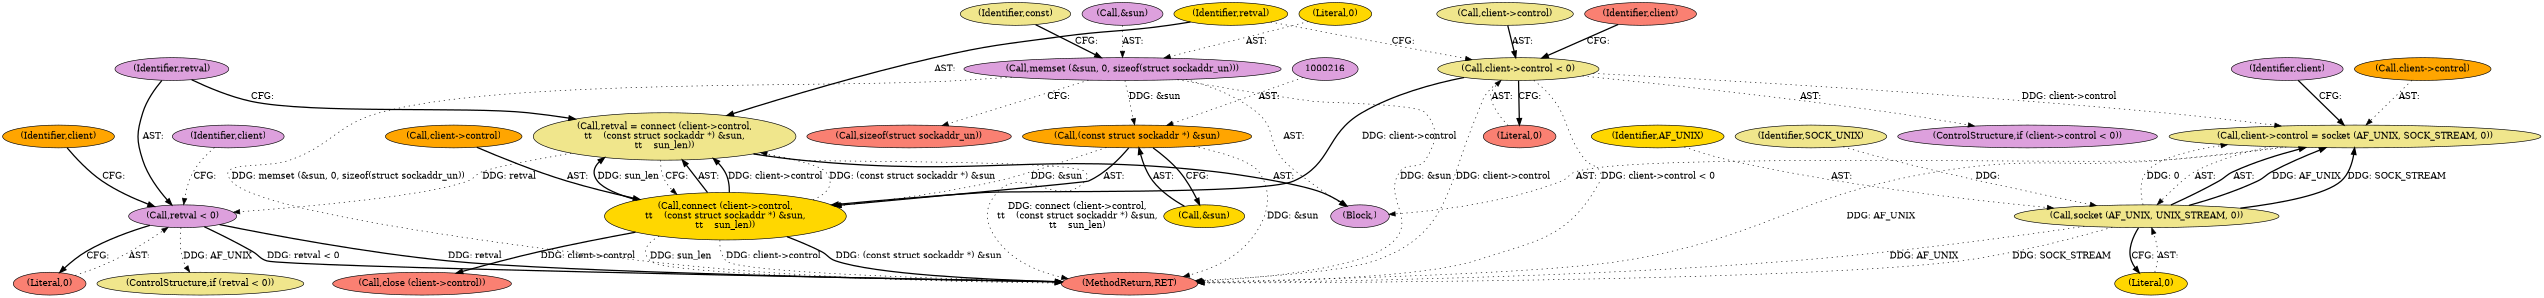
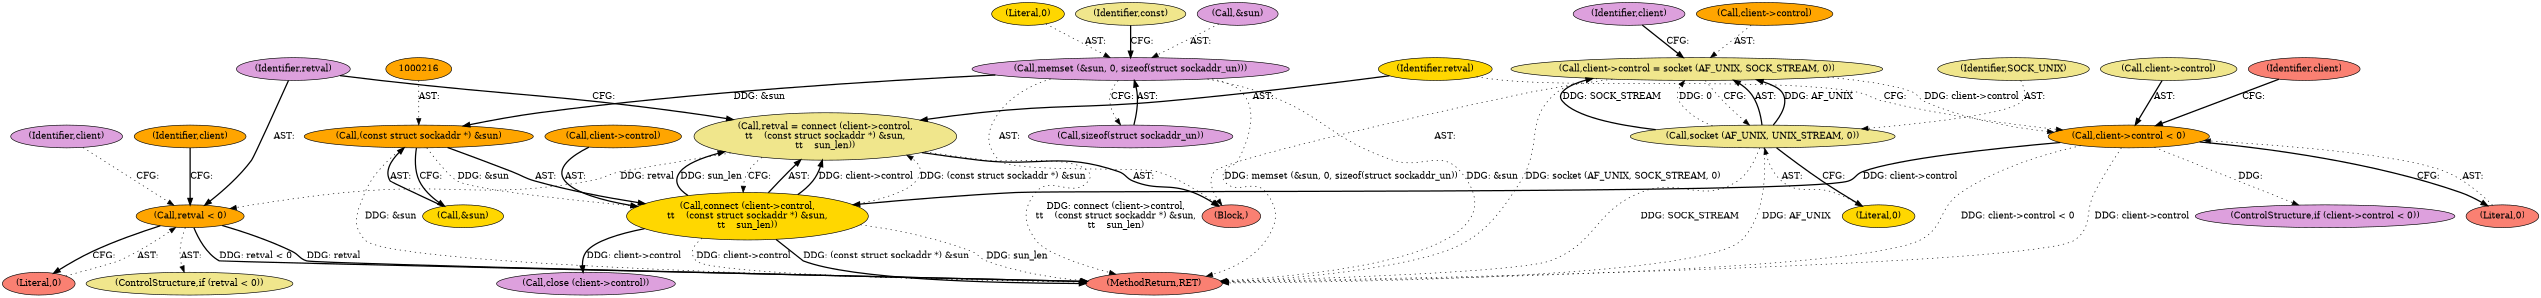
node "1000216": fillcolor plum -> orange
node "(Call,client->control < 0)": fillcolor khaki -> orange
edge "(Call,client->control < 0)" -> "(Call,client->control = socket (AF_UNIX, SOCK_STREAM, 0))": reversed
edge "(Call,client->control < 0)" -> "(ControlStructure,if (client->control < 0))": label "AST: " -> "DDG: "
edge "(Call,memset (&sun, 0, sizeof(struct sockaddr_un)))" -> "(Call,(const struct sockaddr *) &sun)": style dotted -> bold
edge "(Call,sizeof(struct sockaddr_un))" -> "(Call,memset (&sun, 0, sizeof(struct sockaddr_un)))": added, label "AST:"
node "(Call,sizeof(struct sockaddr_un))": fillcolor salmon -> plum
node "(Identifier,AF_UNIX)": removed
edge "(Identifier,SOCK_UNIX)" -> "(Call,socket (AF_UNIX, UNIX_STREAM, 0))": label "DDG: " -> "AST: "
edge "(Call,client->control = socket (AF_UNIX, SOCK_STREAM, 0))" -> "(Call,socket (AF_UNIX, UNIX_STREAM, 0))": label "AST: " -> "CFG: "
node "(Call,retval < 0)": fillcolor plum -> orange
node "(Block,)": fillcolor plum -> salmon
edge "(Call,client->control = socket (AF_UNIX, SOCK_STREAM, 0))" -> "(MethodReturn,RET)": label "DDG: AF_UNIX" -> "DDG: socket (AF_UNIX, SOCK_STREAM, 0)"
edge "(Call,retval < 0)" -> "(ControlStructure,if (retval < 0))": label "DDG: AF_UNIX" -> "AST: "
node "(Call,close (client->control))": fillcolor salmon -> plum
